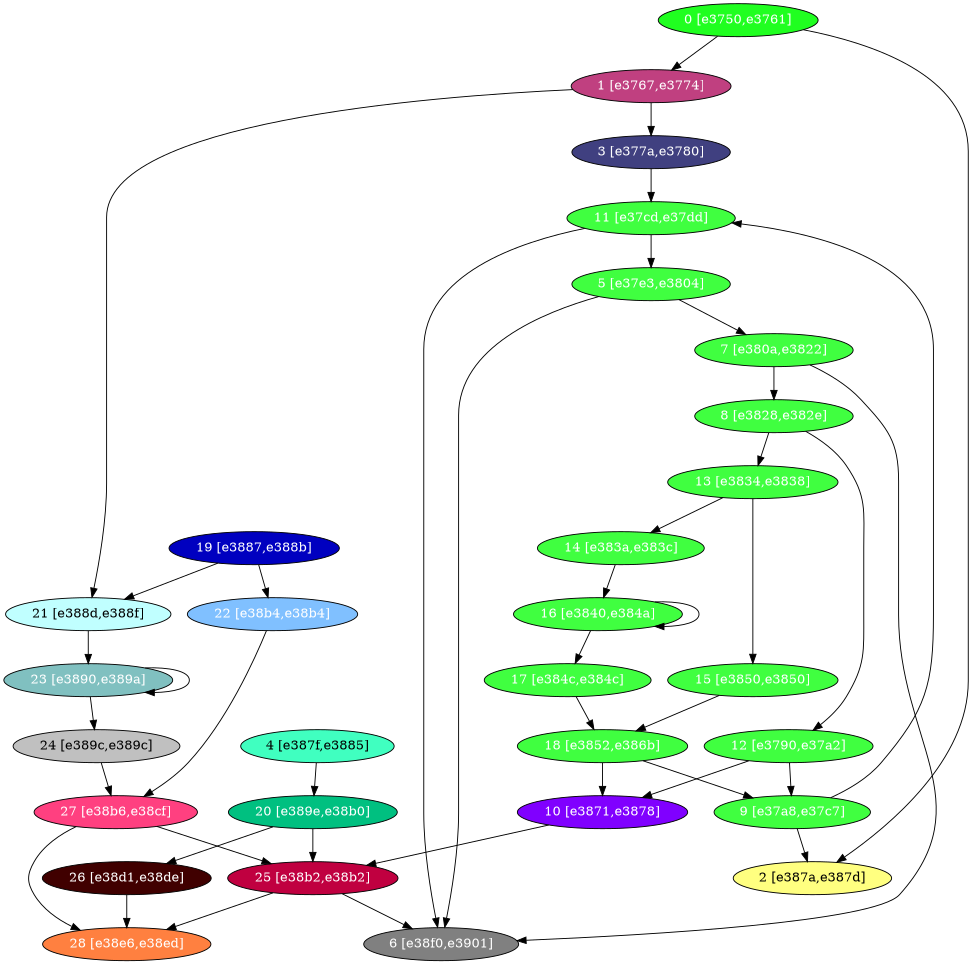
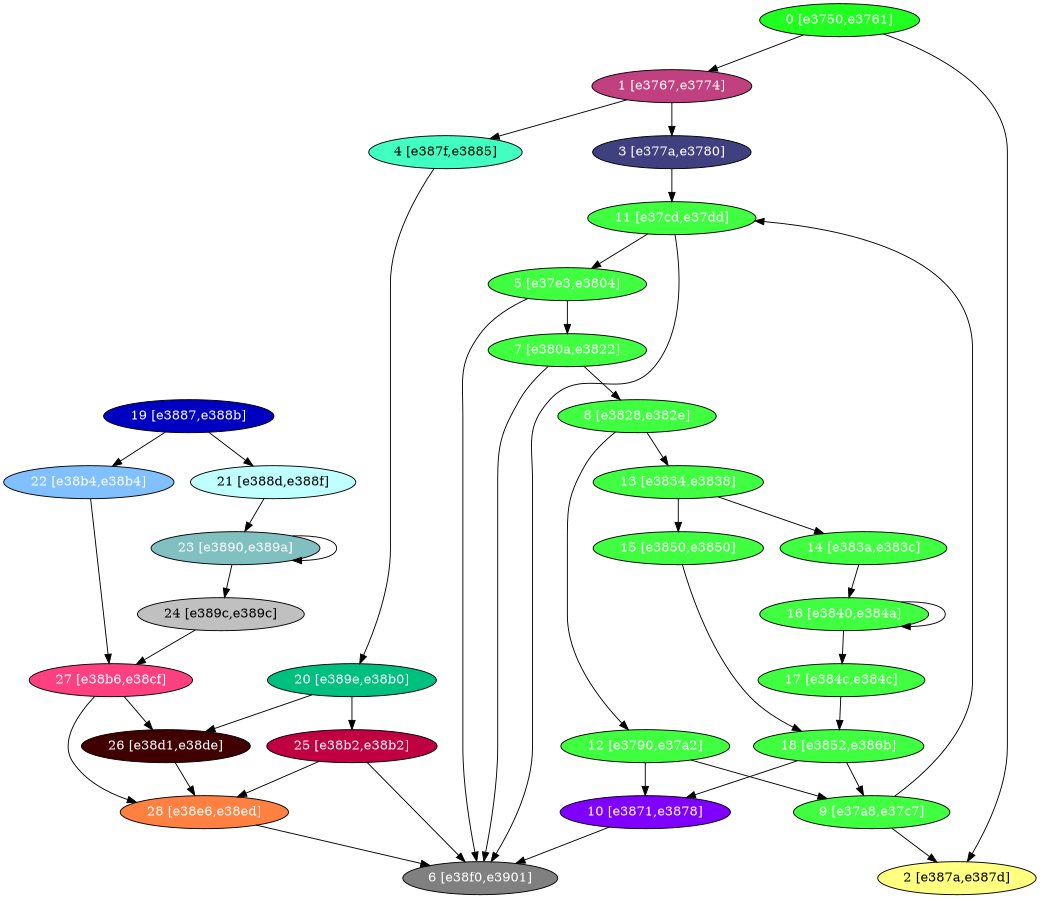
edge "1 [e3767,e3774]" -> "21 [e388d,e388f]": now "1 [e3767,e3774]" -> "4 [e387f,e3885]"
edge "27 [e38b6,e38cf]" -> "25 [e38b2,e38b2]": now "27 [e38b6,e38cf]" -> "26 [e38d1,e38de]"
edge "10 [e3871,e3878]" -> "25 [e38b2,e38b2]": now "10 [e3871,e3878]" -> "6 [e38f0,e3901]"
edge "28 [e38e6,e38ed]" -> "6 [e38f0,e3901]": added
